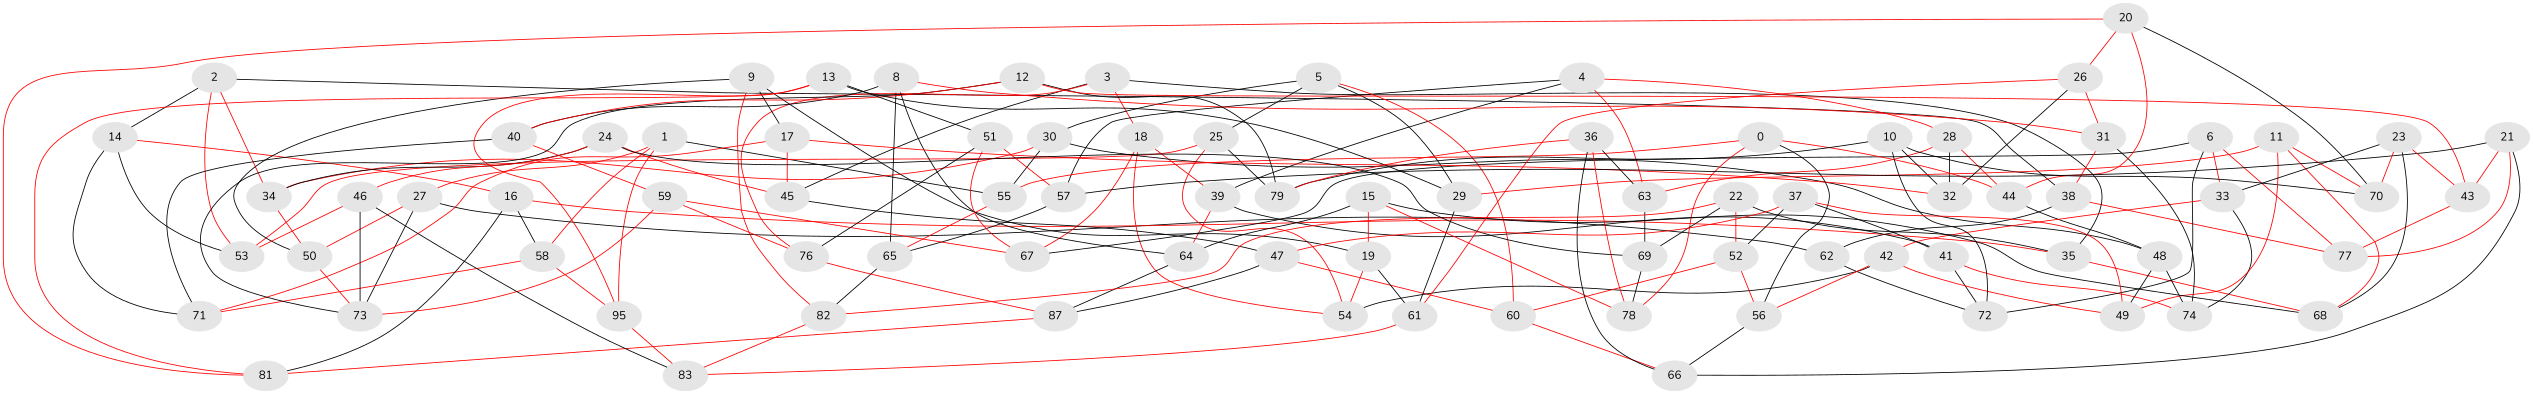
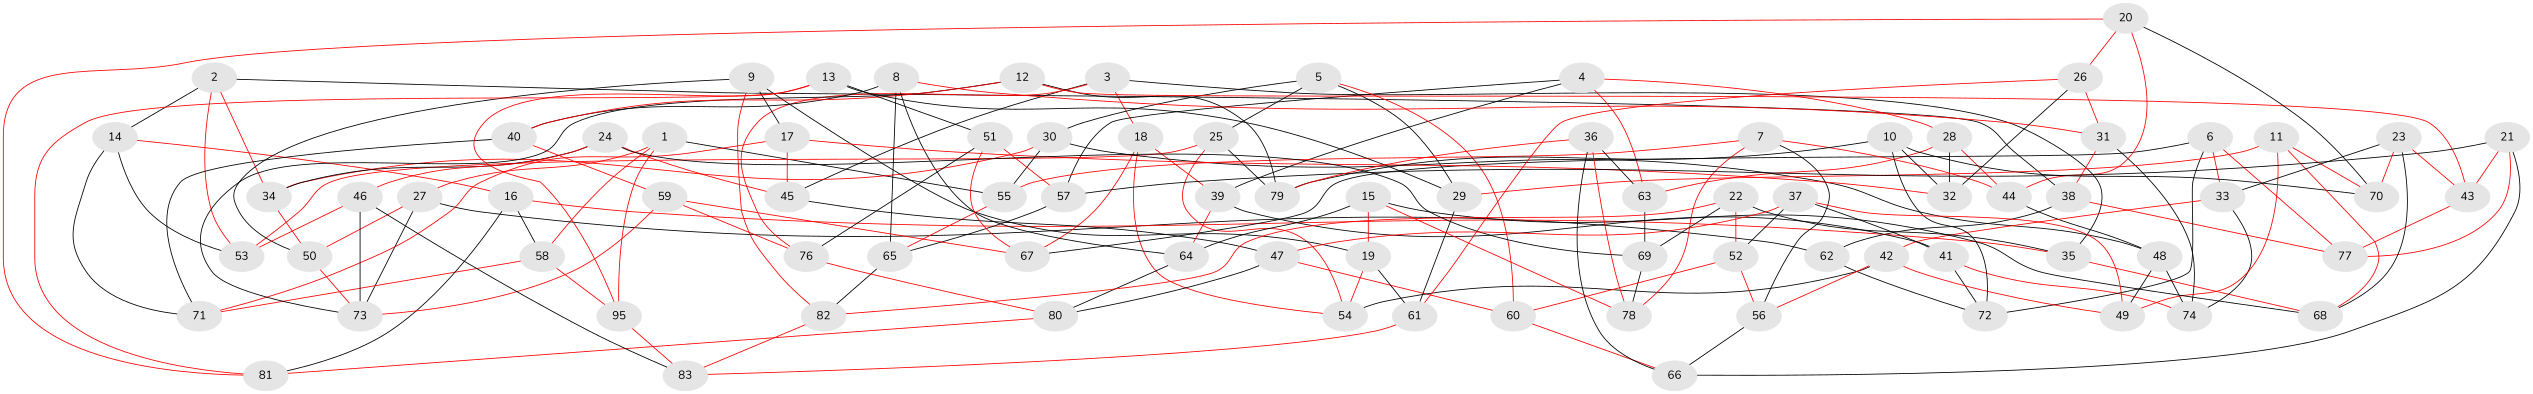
node "0": label "0" -> "7"
node "87": label "87" -> "80"
